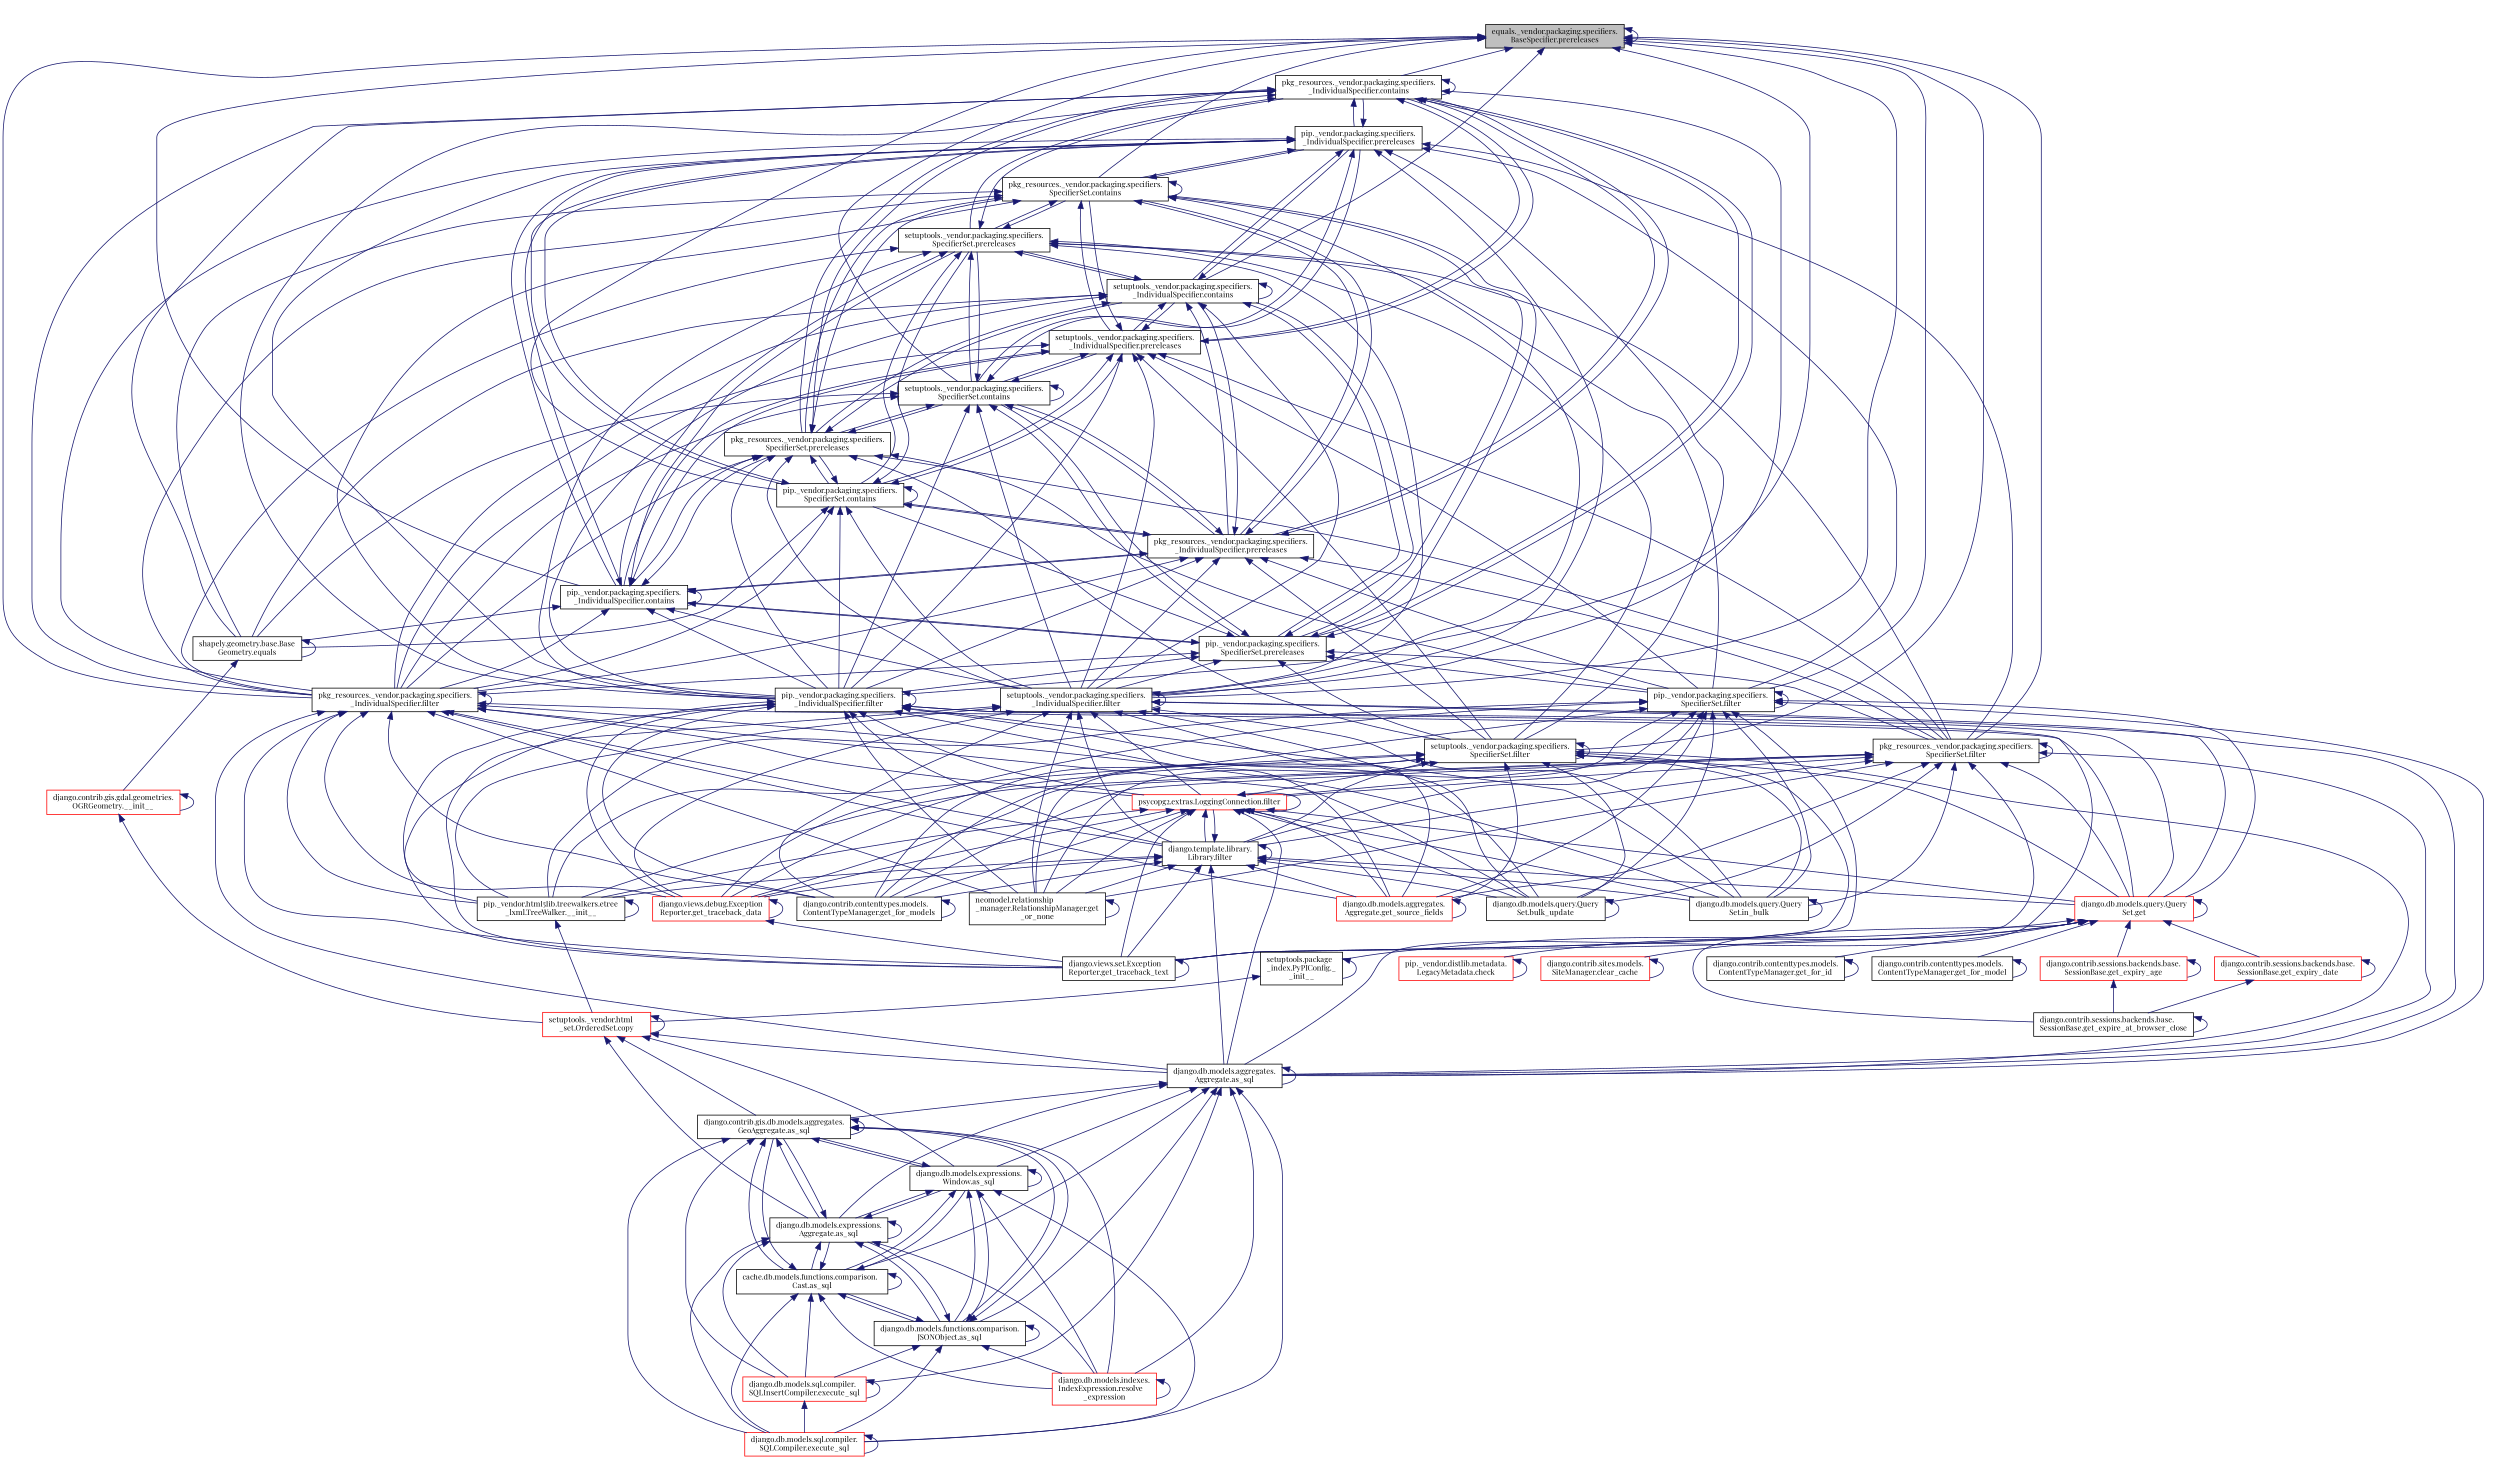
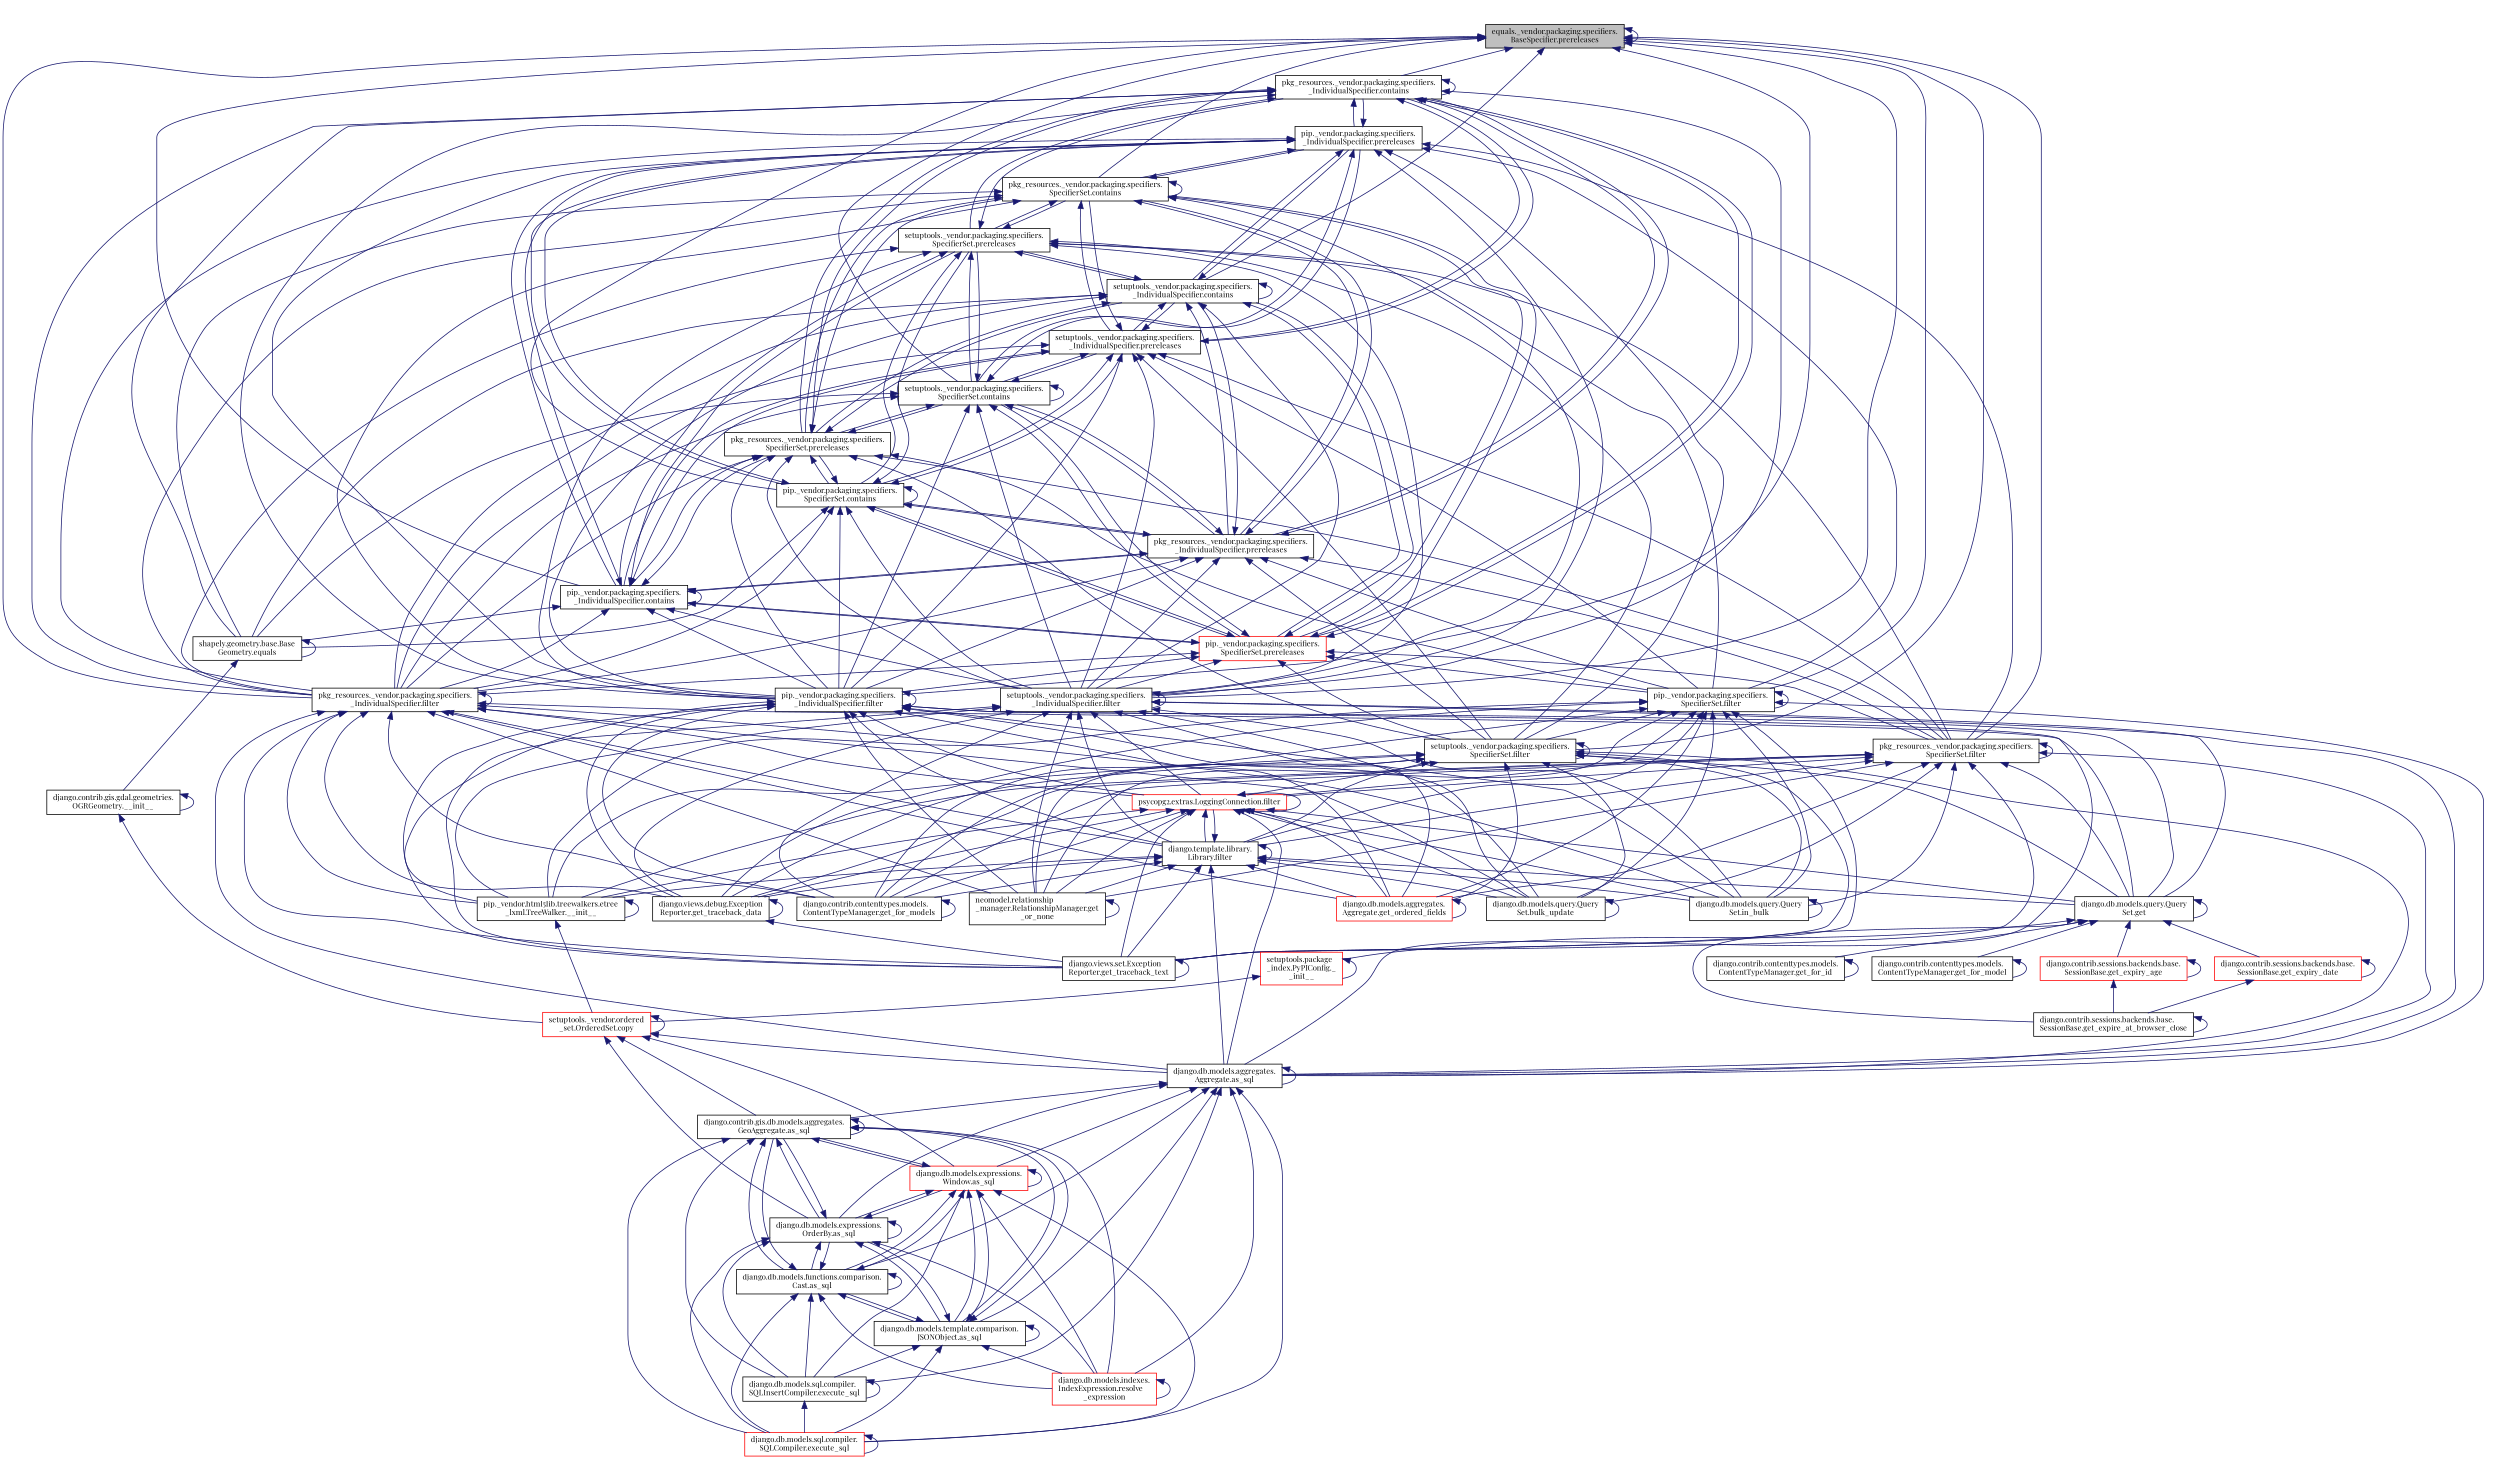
edge "pip._vendor.packaging.specifiers. SpecifierSet.prereleases" -> "pip._vendor.packaging.specifiers. SpecifierSet.contains": added
node "pip._vendor.packaging.specifiers. SpecifierSet.prereleases": color black -> red
edge "django.db.models.query.Query Set.get" -> "pip._vendor.packaging.specifiers. SpecifierSet.filter": now "setuptools._vendor.packaging.specifiers. SpecifierSet.filter" -> "pip._vendor.packaging.specifiers. SpecifierSet.filter"
node "django.contrib.gis.gdal.geometries. OGRGeometry.__init__": color red -> black
node "django.views.debug.Exception Reporter.get_traceback_data": color red -> black
node "django.db.models.aggregates. Aggregate.get_source_fields": label "django.db.models.aggregates. Aggregate.get_source_fields" -> "django.db.models.aggregates. Aggregate.get_ordered_fields"
node "django.db.models.query.Query Set.get": color red -> black
node "setuptools.package _index.PyPIConfig._ _init__": color black -> red
node "pip._vendor.distlib.metadata. LegacyMetadata.check": removed
node "django.contrib.sites.models. SiteManager.clear_cache": removed
node "setuptools._vendor.html _set.OrderedSet.copy": label "setuptools._vendor.html _set.OrderedSet.copy" -> "setuptools._vendor.ordered _set.OrderedSet.copy"
node "django.db.models.expressions. Window.as_sql": color black -> red
node "django.db.models.expressions. Aggregate.as_sql": label "django.db.models.expressions. Aggregate.as_sql" -> "django.db.models.expressions. OrderBy.as_sql"
node "cache.db.models.functions.comparison. Cast.as_sql": label "cache.db.models.functions.comparison. Cast.as_sql" -> "django.db.models.functions.comparison. Cast.as_sql"
edge "django.db.models.sql.compiler. SQLInsertCompiler.execute_sql" -> "django.db.models.expressions. Window.as_sql": added
node "django.db.models.functions.comparison. JSONObject.as_sql": label "django.db.models.functions.comparison. JSONObject.as_sql" -> "django.db.models.template.comparison. JSONObject.as_sql"
node "django.db.models.sql.compiler. SQLInsertCompiler.execute_sql": color red -> black
